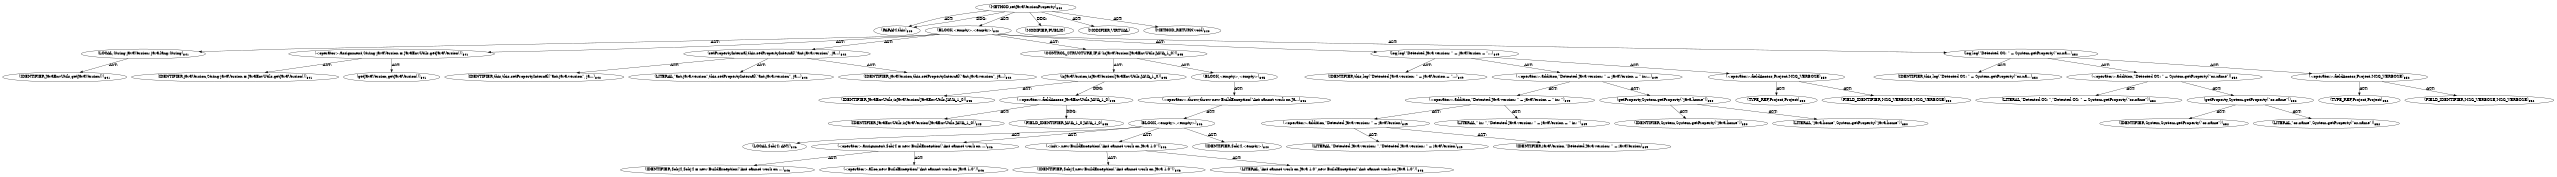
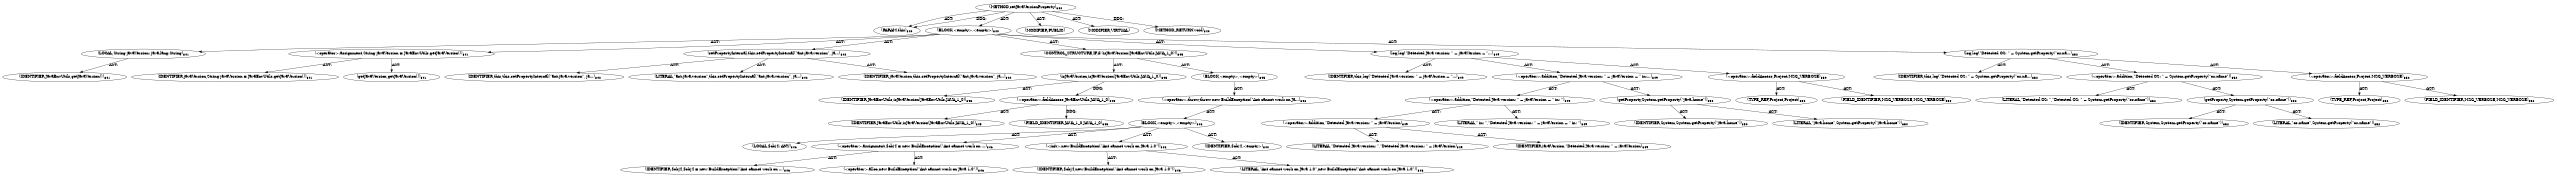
edge "(METHOD,setJavaVersionProperty)" -> "(MODIFIER,PUBLIC)": label "DDG: " -> "AST: "
edge "(METHOD,setJavaVersionProperty)" -> "(METHOD_RETURN,void)": label "AST: " -> "DDG: "
